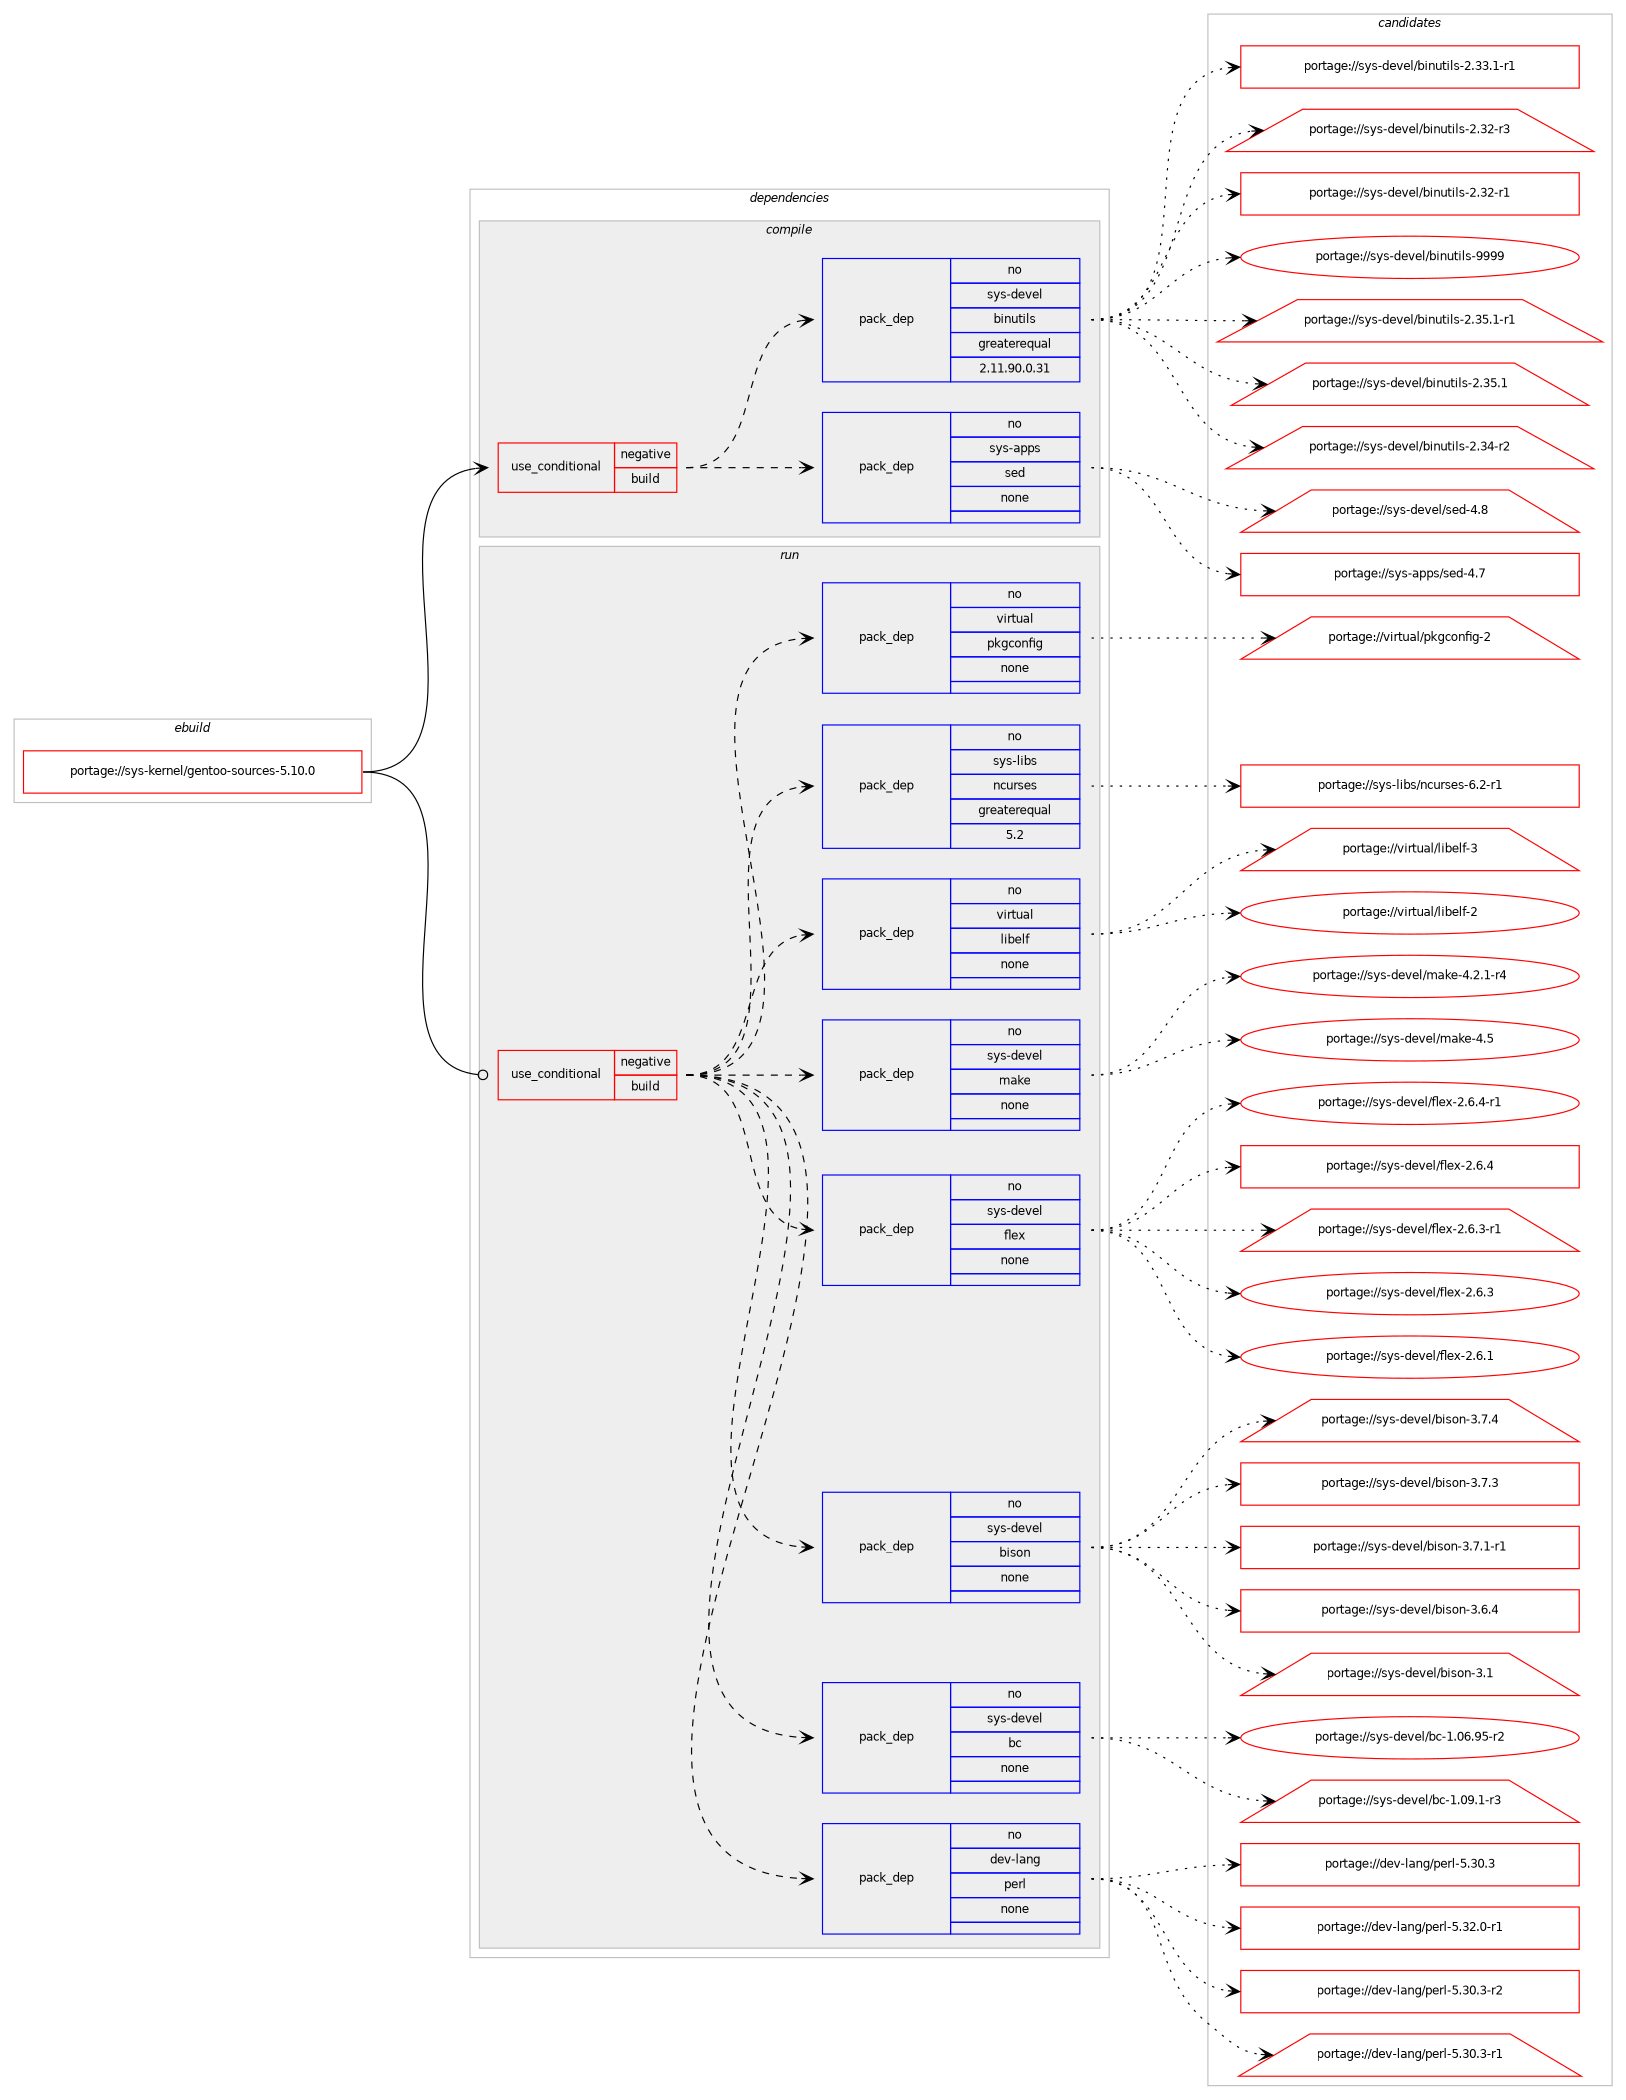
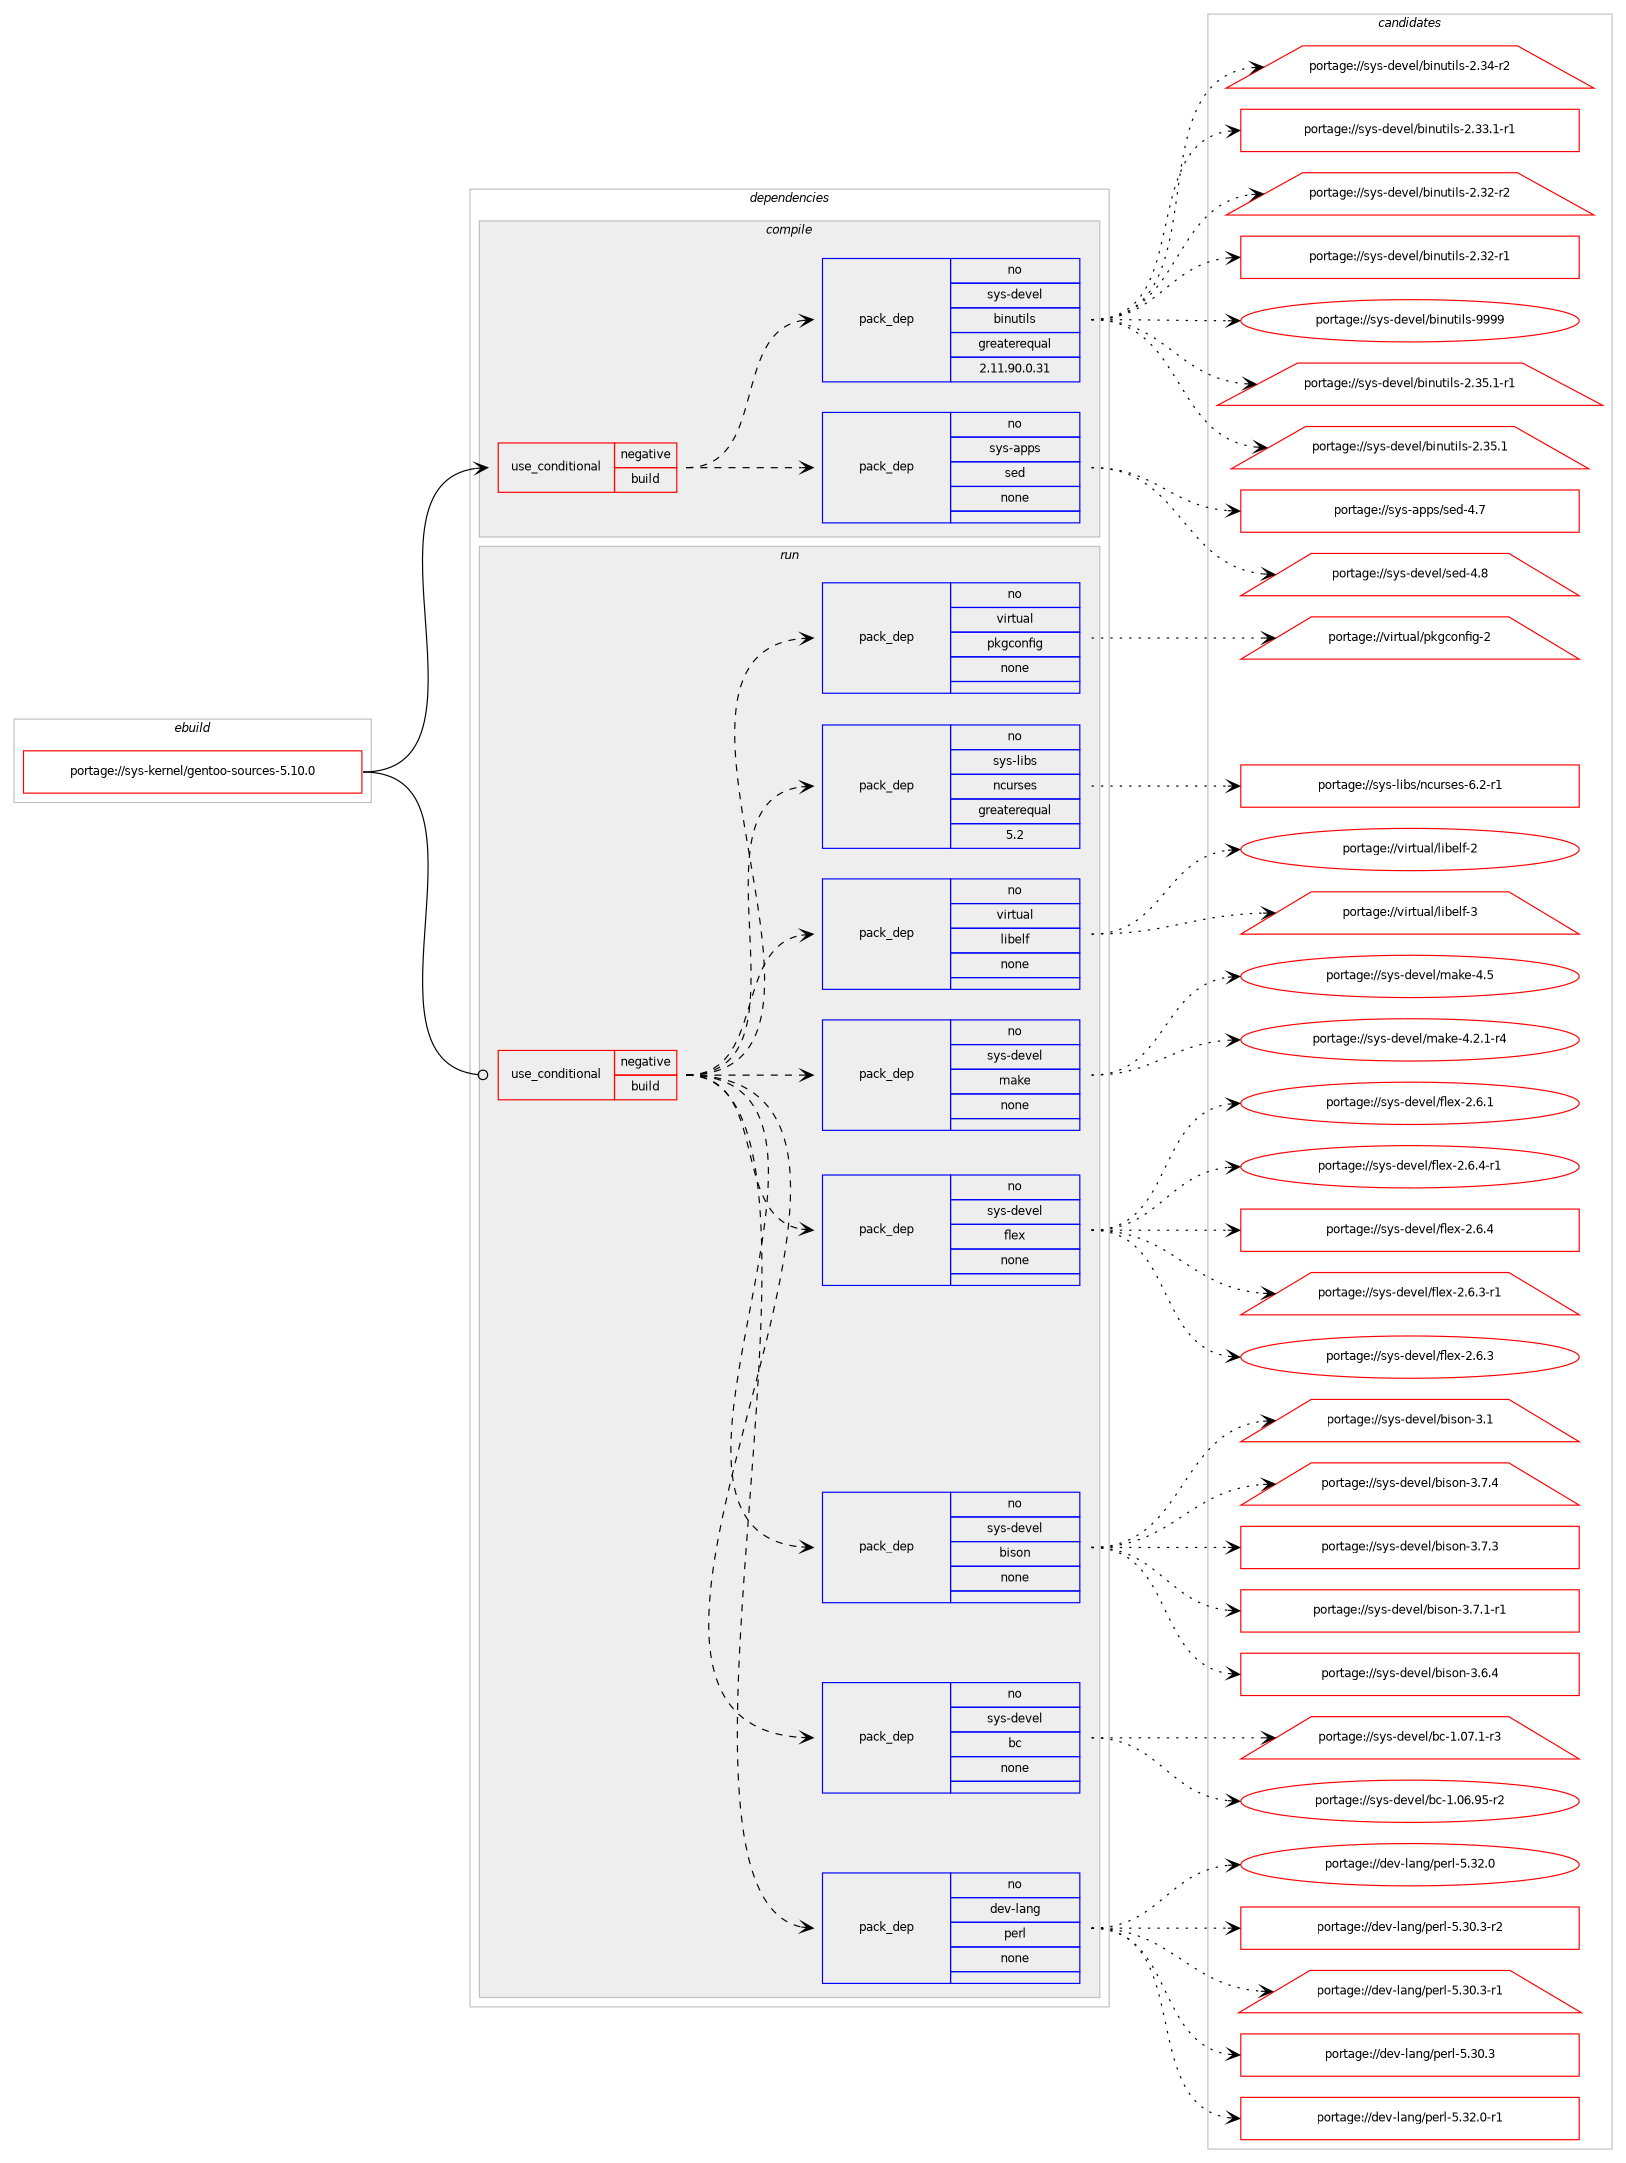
node "portage://sys-devel/binutils-2.32-r3": label "portage://sys-devel/binutils-2.32-r3" -> "portage://sys-devel/binutils-2.32-r2"
node "portage://sys-devel/bc-1.09.1-r3": label "portage://sys-devel/bc-1.09.1-r3" -> "portage://sys-devel/bc-1.07.1-r3"
node "portage://dev-lang/perl-5.32.0": added
